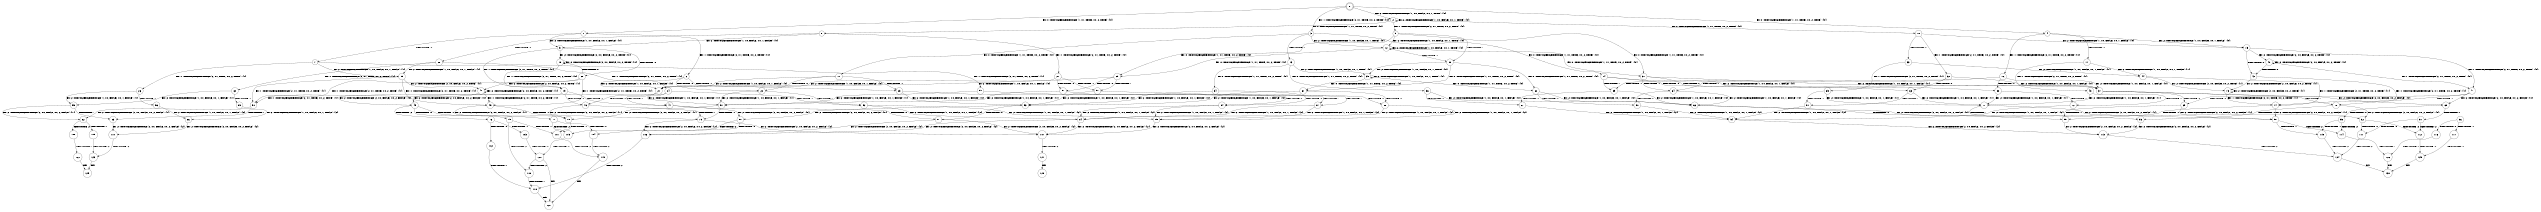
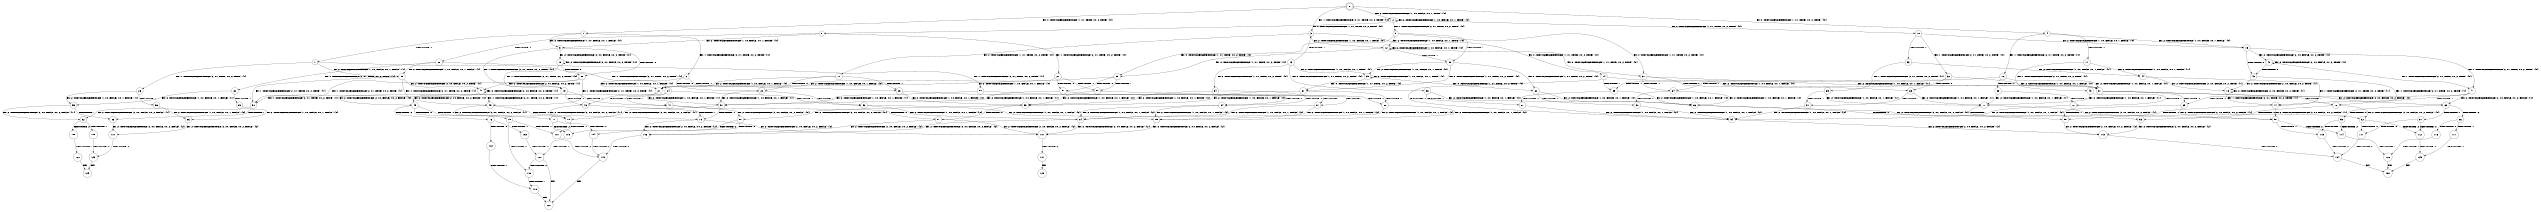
edge "3" -> "13": reversed
edge "20" -> "18": reversed
edge "14" -> "38": now "14" -> "94"
edge "68" -> "96": added, label "TERMINATE !2"
edge "106" -> "118": now "106" -> "119"
